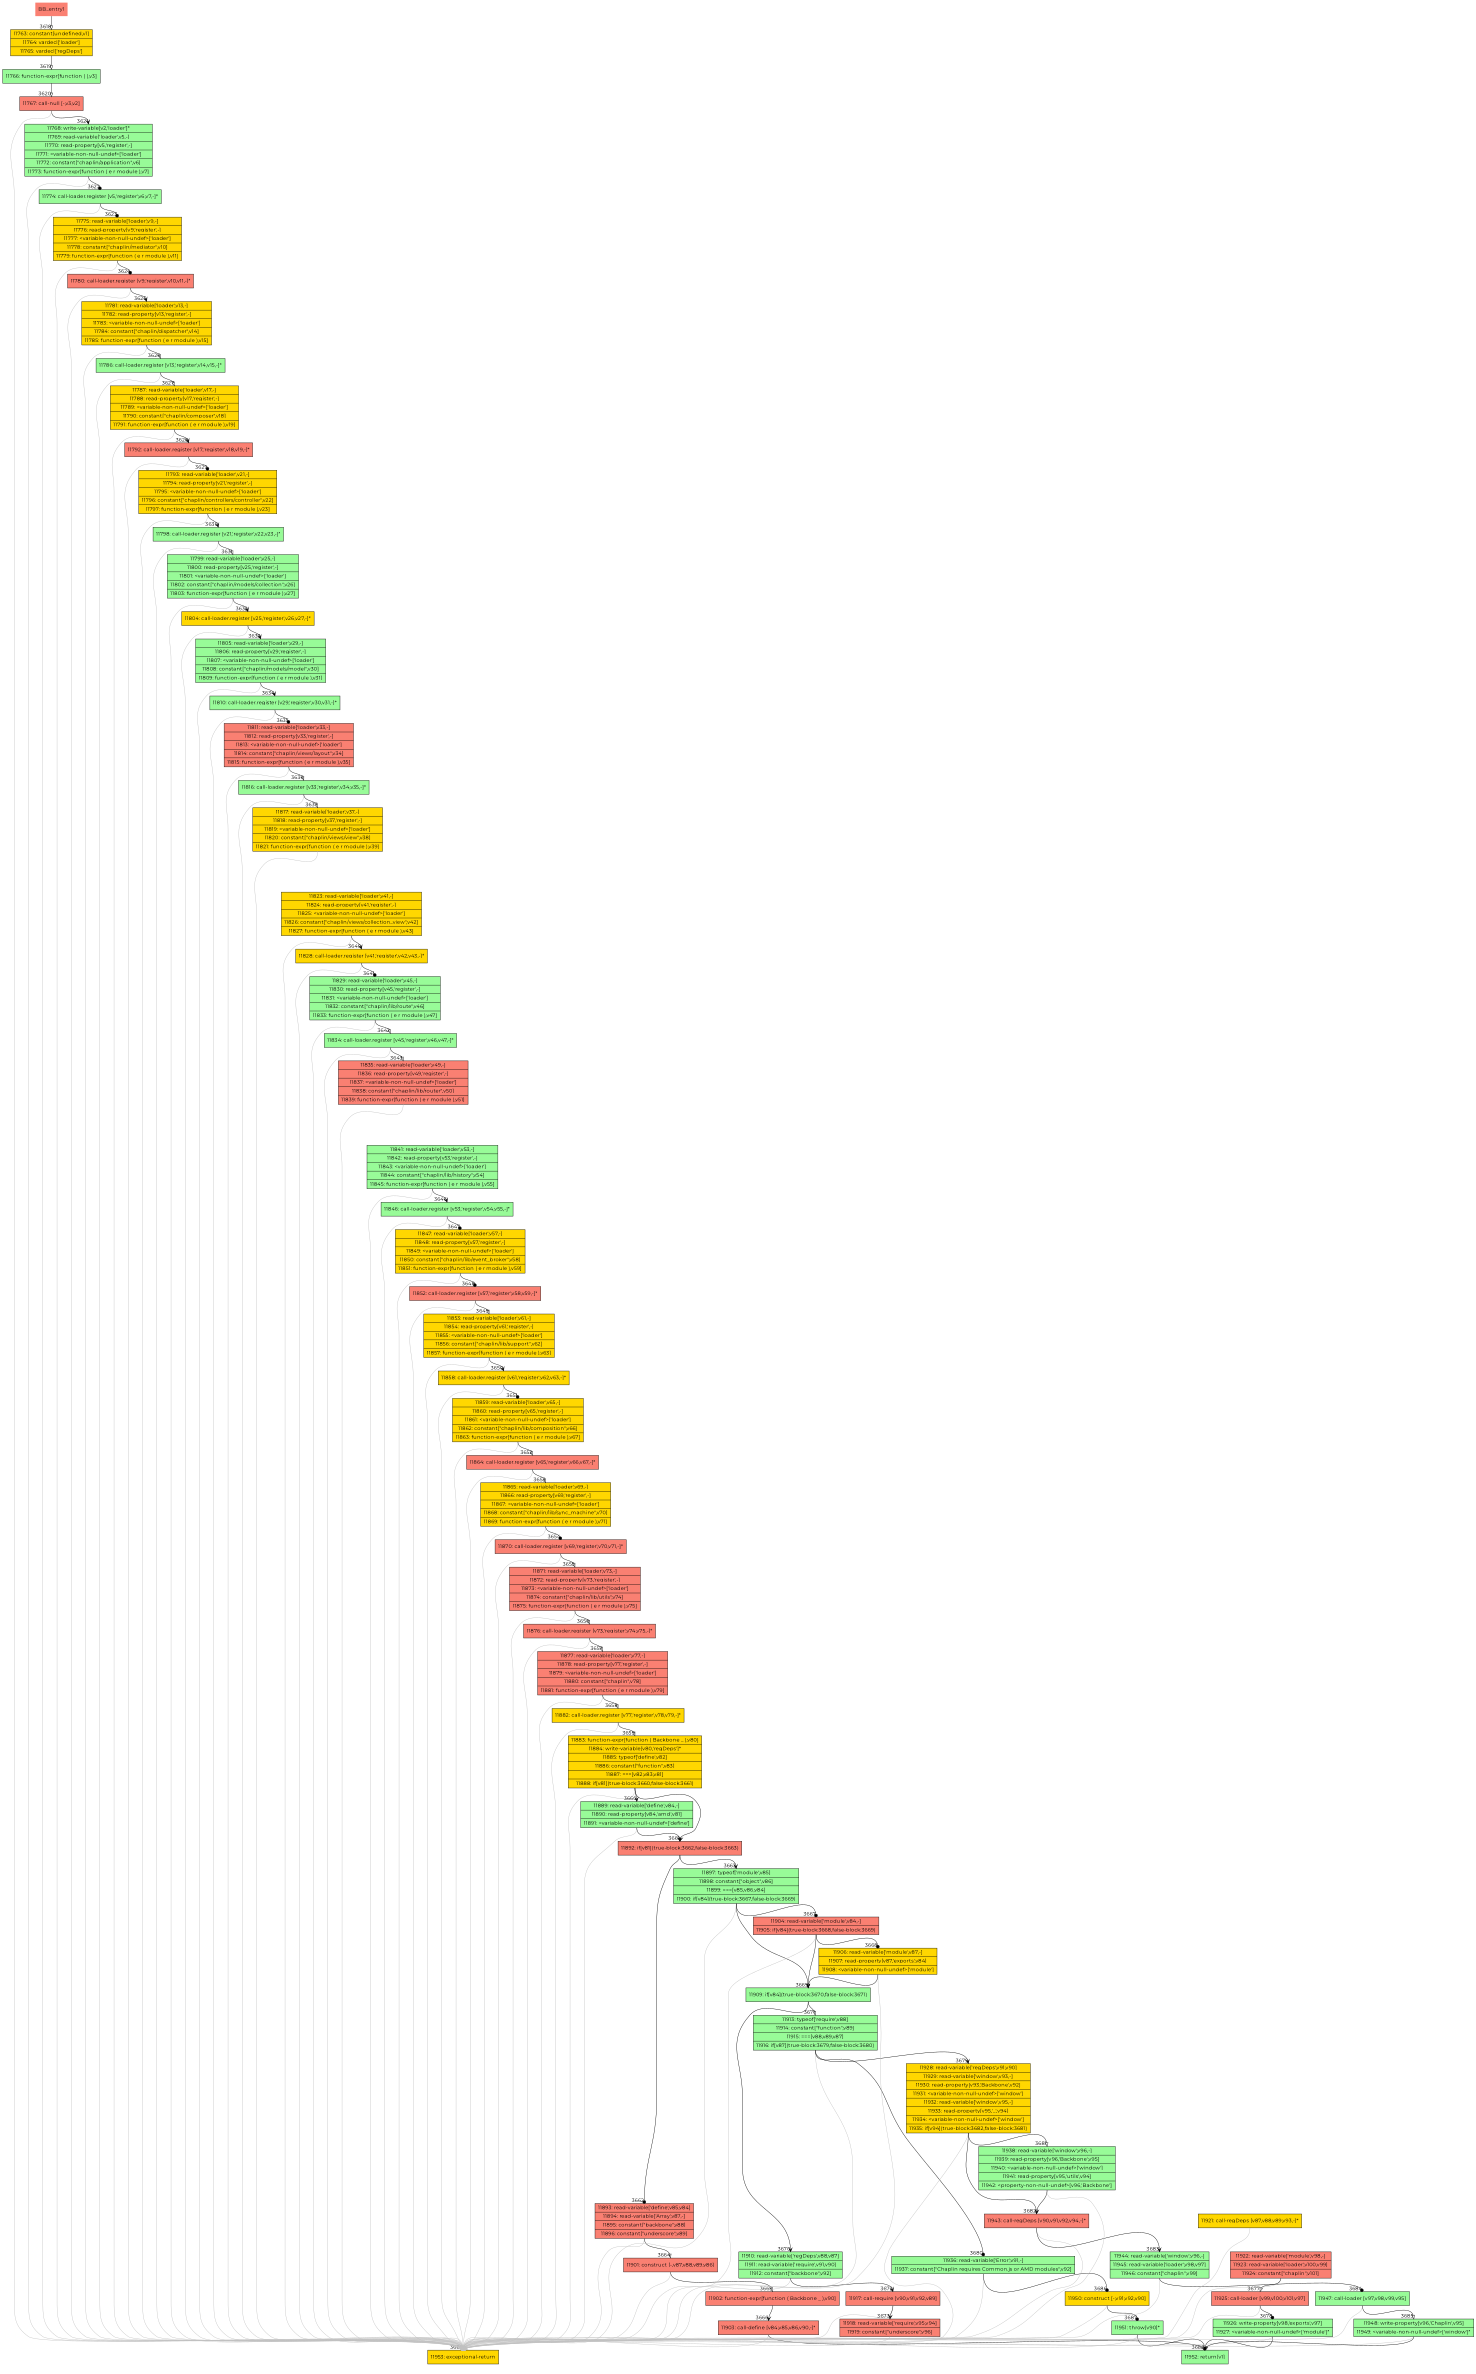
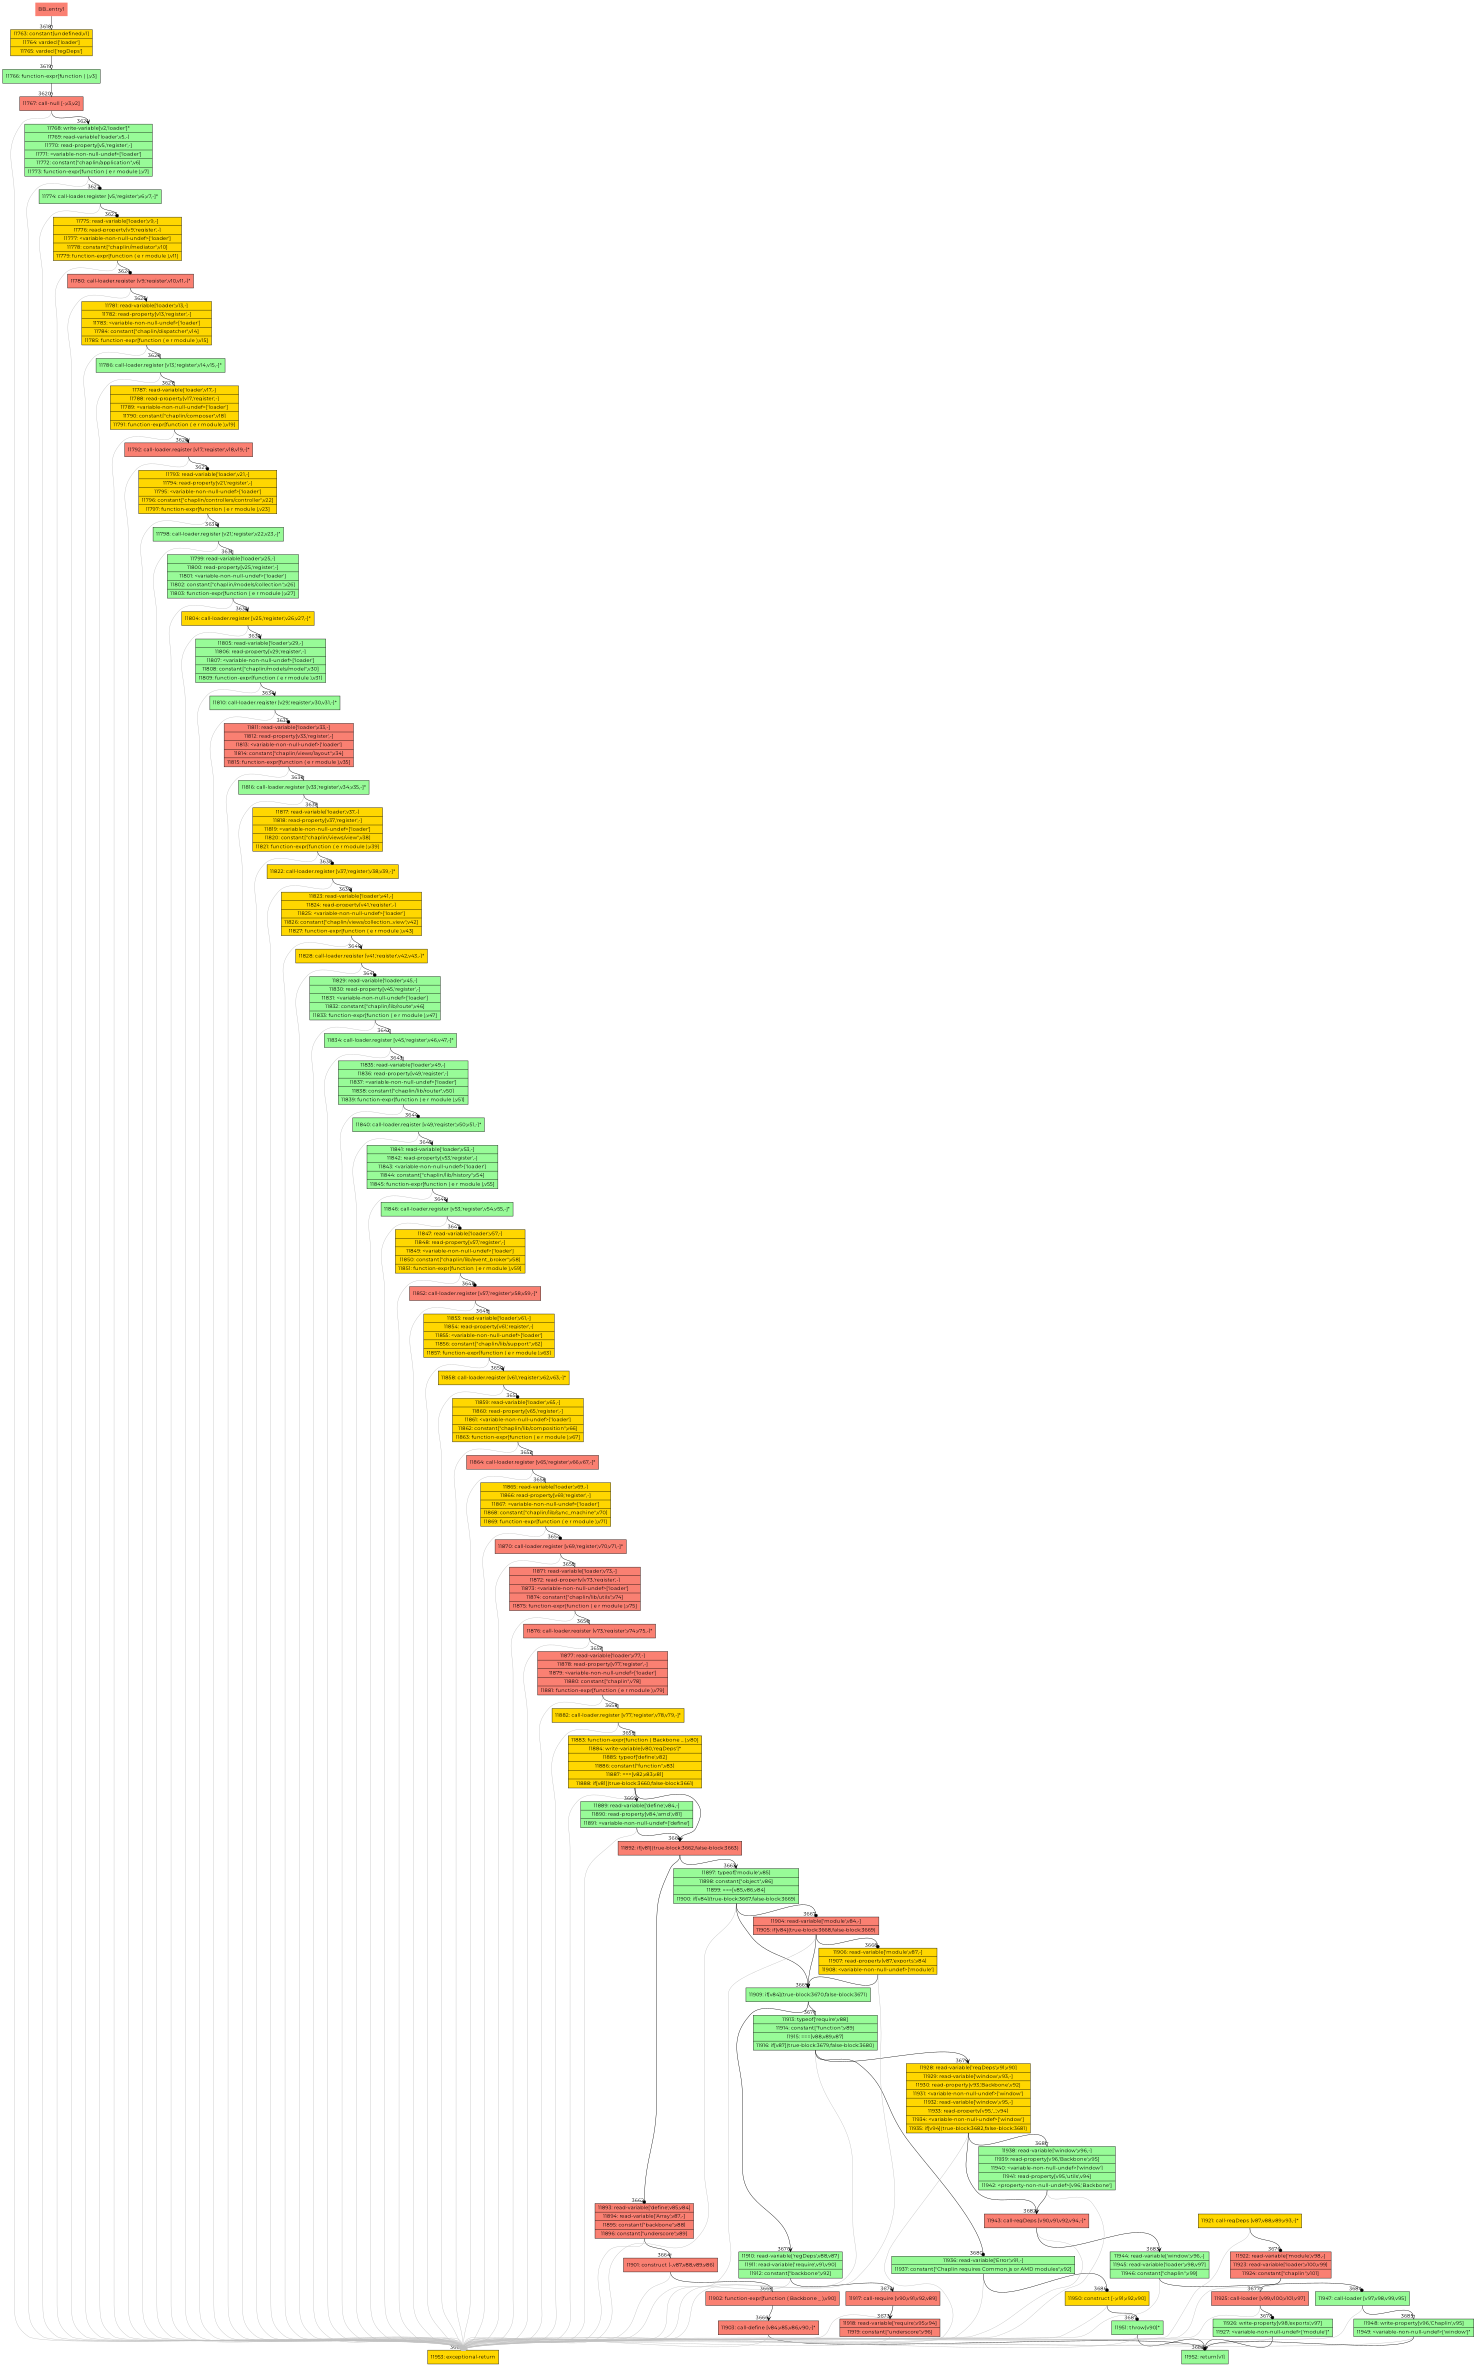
node "11822: call-loader.register [v37,'register',v38,v39,-]*": added
node "11835: read-variable['loader',v49,-]": fillcolor salmon -> palegreen
node "11840: call-loader.register [v49,'register',v50,v51,-]*": added
edge "11921: call-regDeps [v87,v88,v89,v93,-]*" -> "11922: read-variable['module',v98,-]": added
